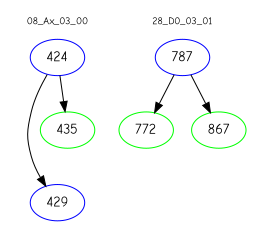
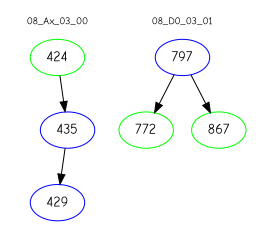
cluster "28_D0_03_01": label "28_D0_03_01" -> "08_D0_03_01"
node "424": color blue -> green
node "787": label "787" -> "797"
edge "424" -> "429": now "435" -> "429"
node "435": color green -> blue
